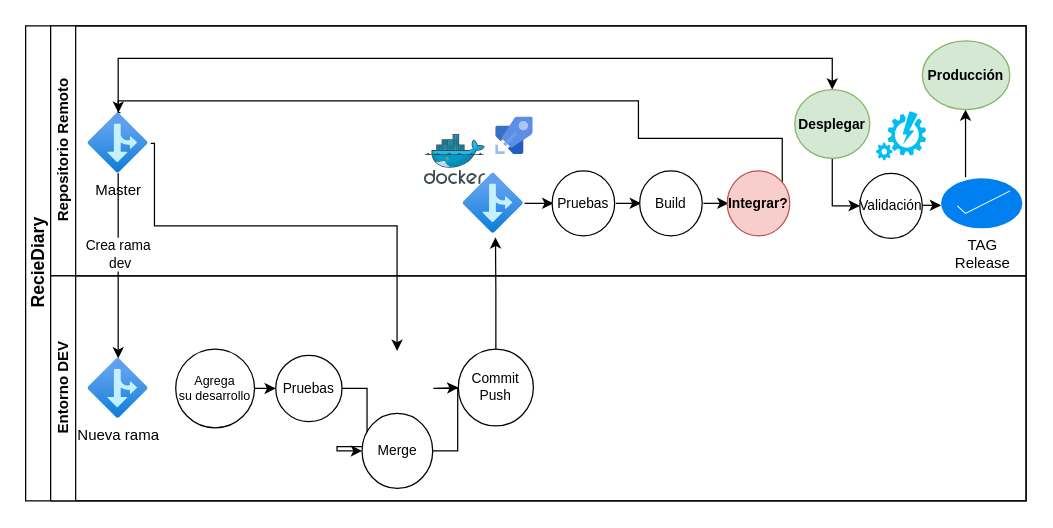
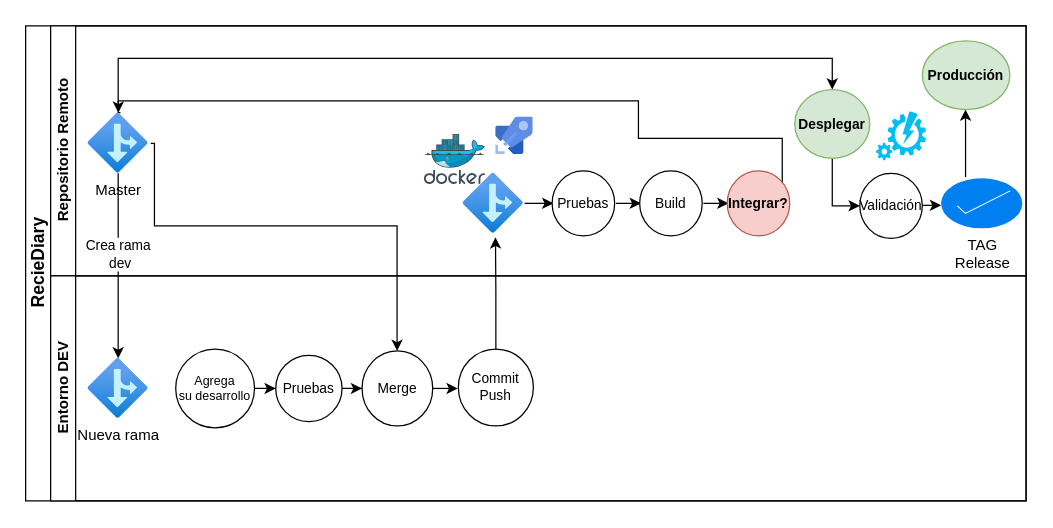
node "Merge": moved (397, 451) -> (397, 388)
